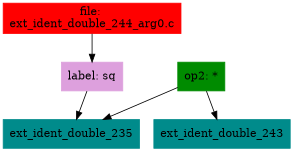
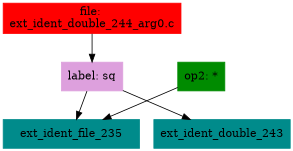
edge "op2: *" -> "ext_ident_double_243": now "label: sq" -> "ext_ident_double_243"
node "ext_ident_double_235": label "ext_ident_double_235" -> "ext_ident_file_235"
